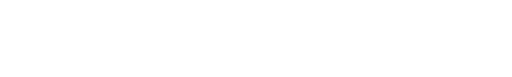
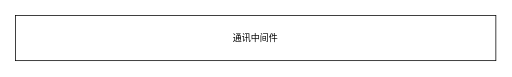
node "通讯中间件": added
